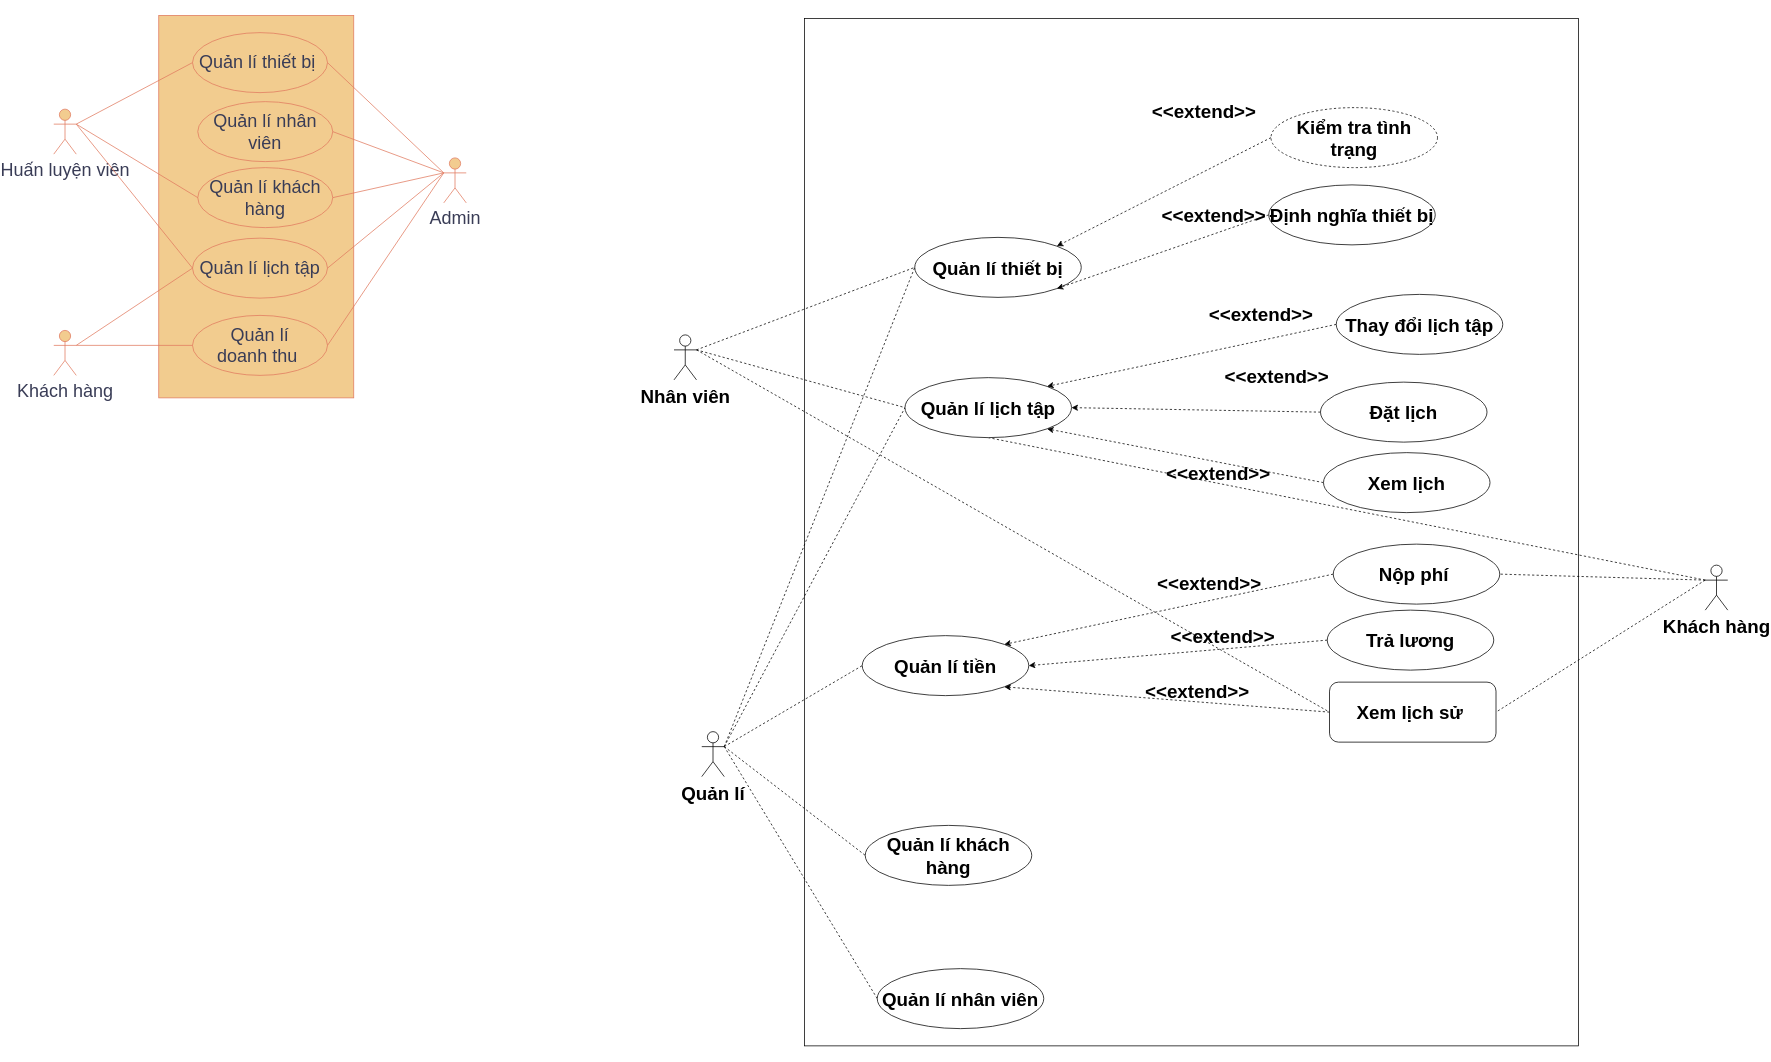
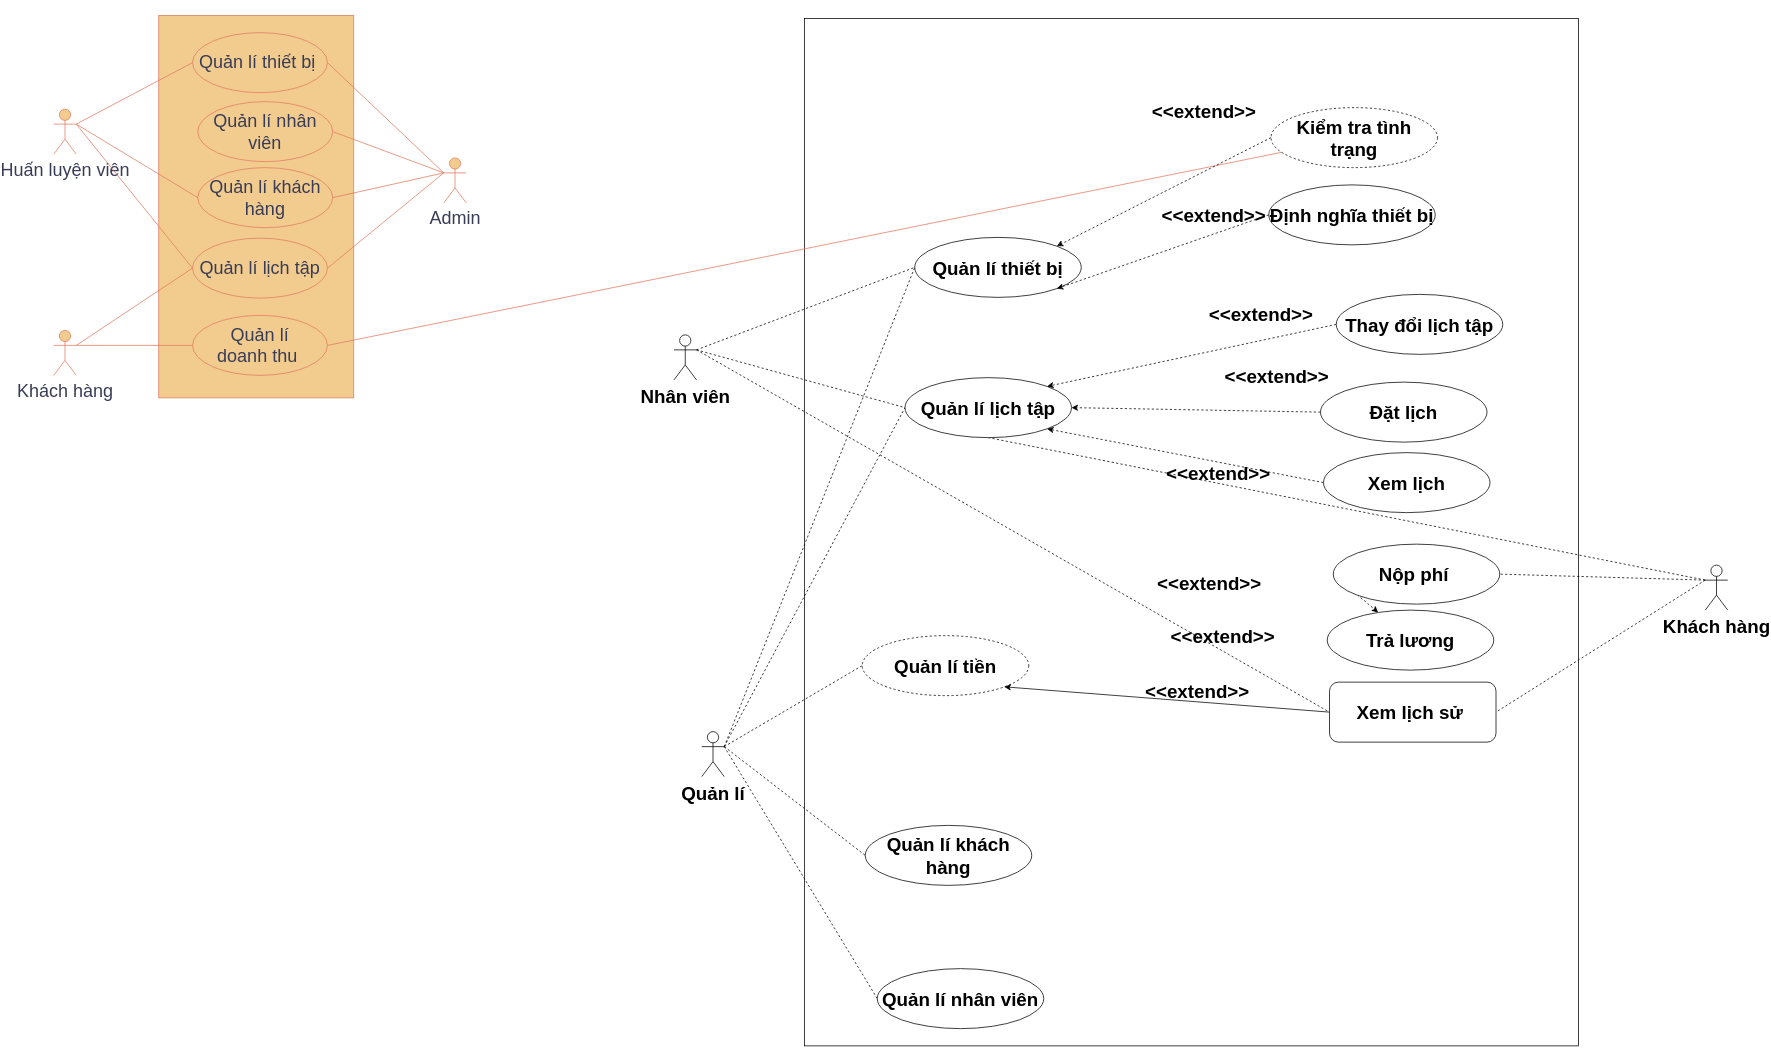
edge "Admin" -- "Quản lí doanh thu": now "Kiểm tra tình trạng" -- "Quản lí doanh thu"
edge "Nộp phí" -> "Quản lí tiền": now "Nộp phí" -> "Trả lương"
edge "Trả lương" -> "Quản lí tiền": removed
node "Quản lí tiền": style solid -> dashed
edge "Xem lịch sử" -> "Quản lí tiền": style dashed -> solid
